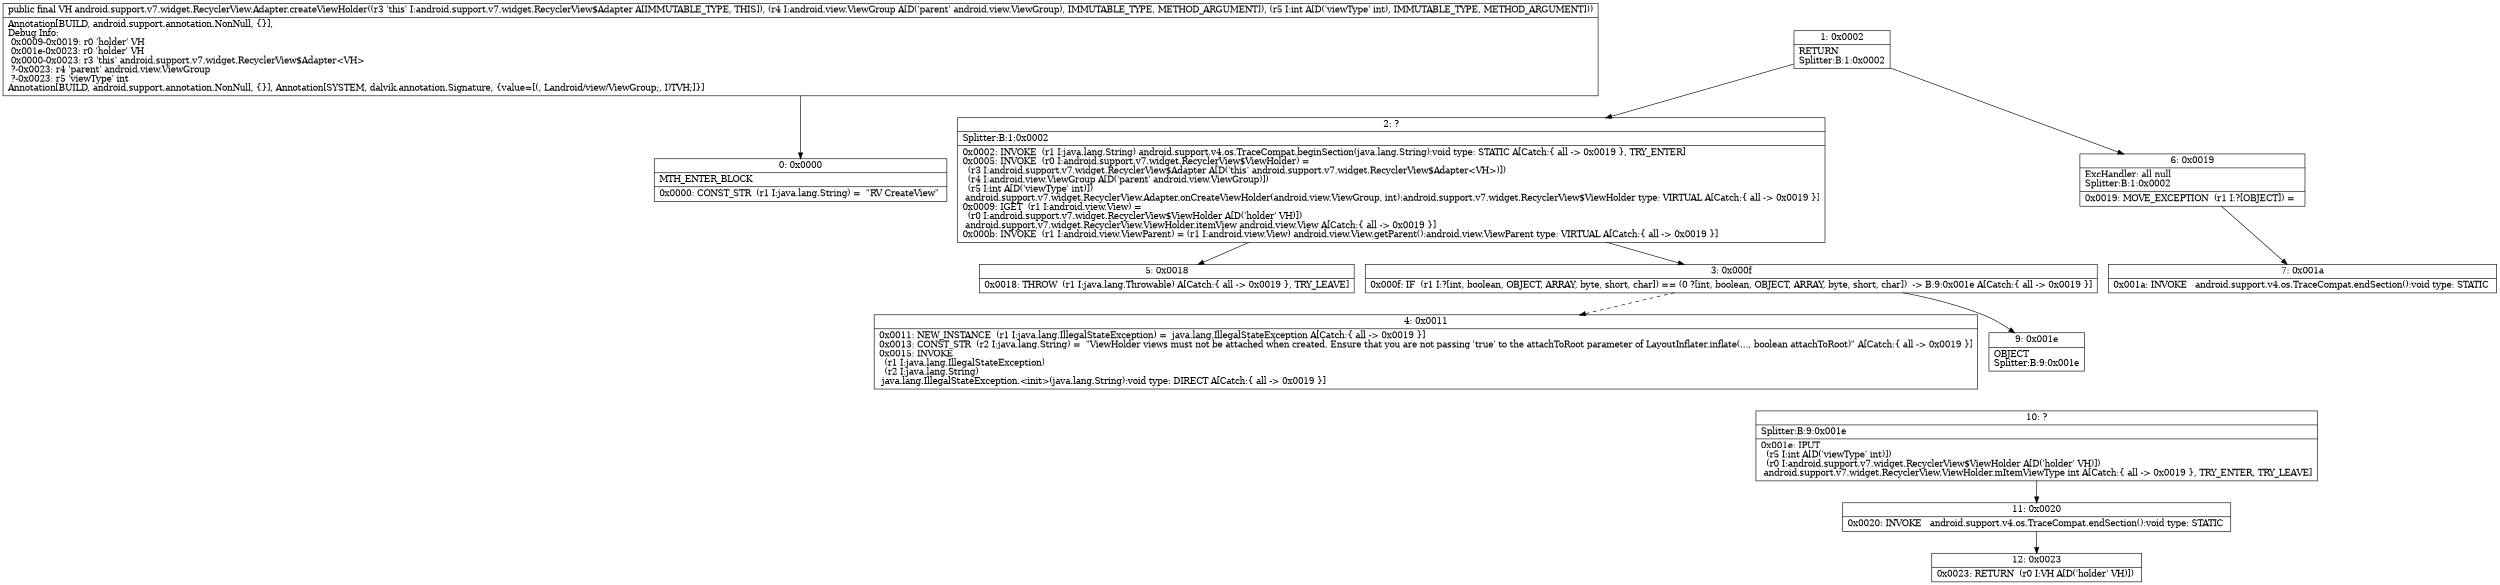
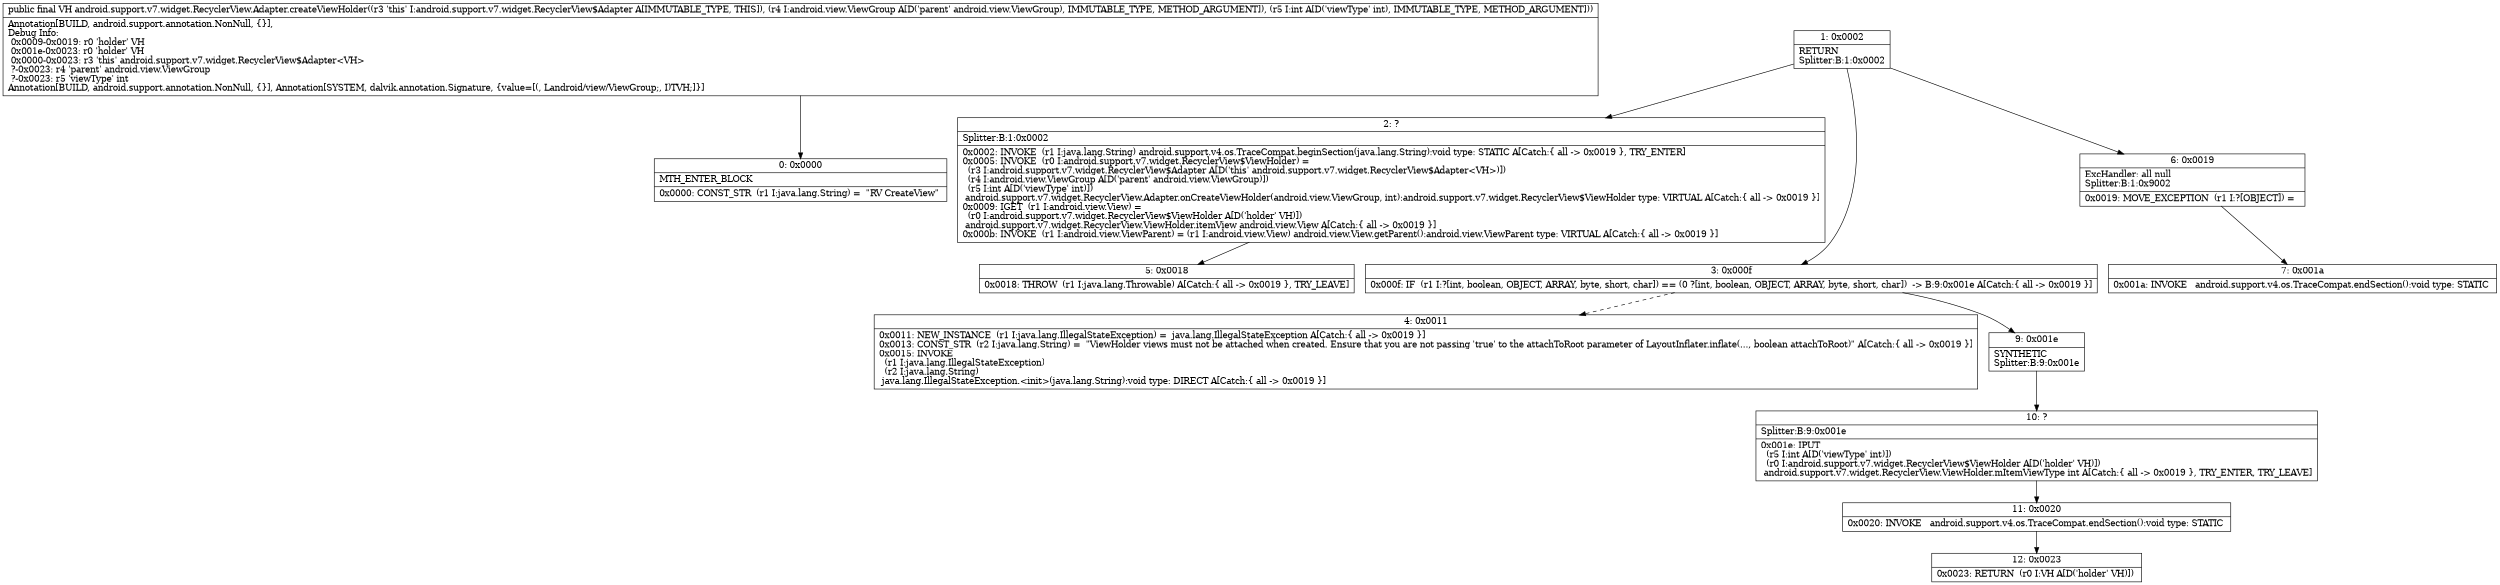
node "6: 0x0019": text "Splitter:B:1:0x0002" -> "Splitter:B:1:0x9002"
edge "2: ?" -> "3: 0x000f": now "1: 0x0002" -> "3: 0x000f"
node "9: 0x001e": text "OBJECT" -> "SYNTHETIC"
edge "9: 0x001e" -> "10: ?": added
